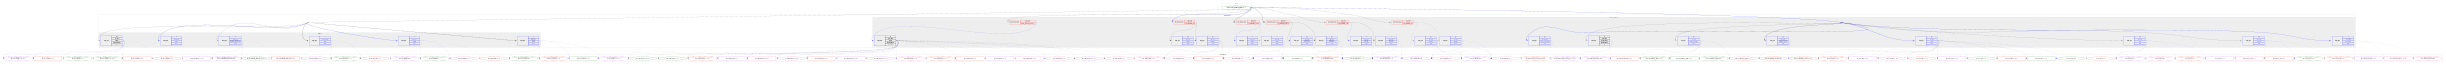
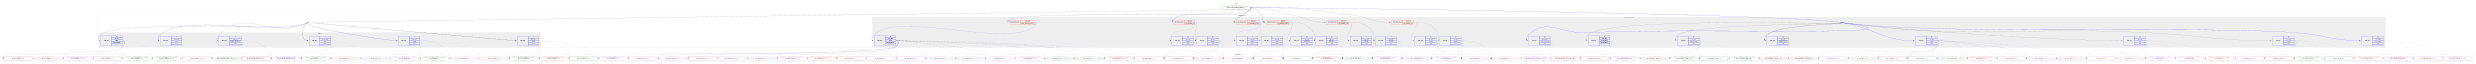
node "dev-ros/tf2_ros-9999": added
